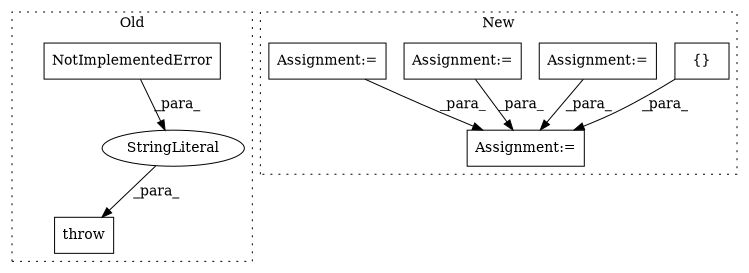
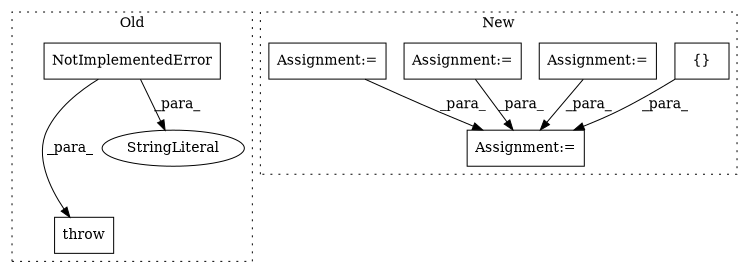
edge "StringLiteral" -> "throw": now "NotImplementedError" -> "throw"
